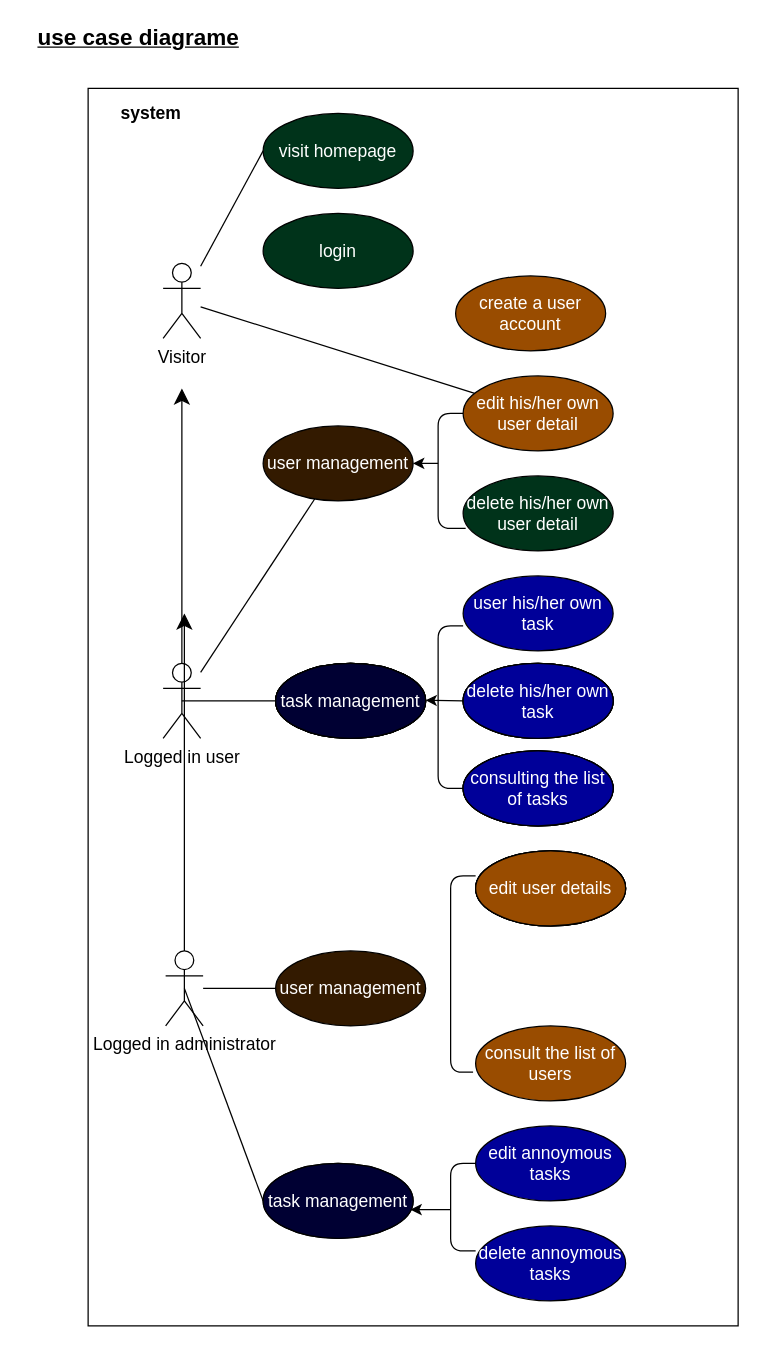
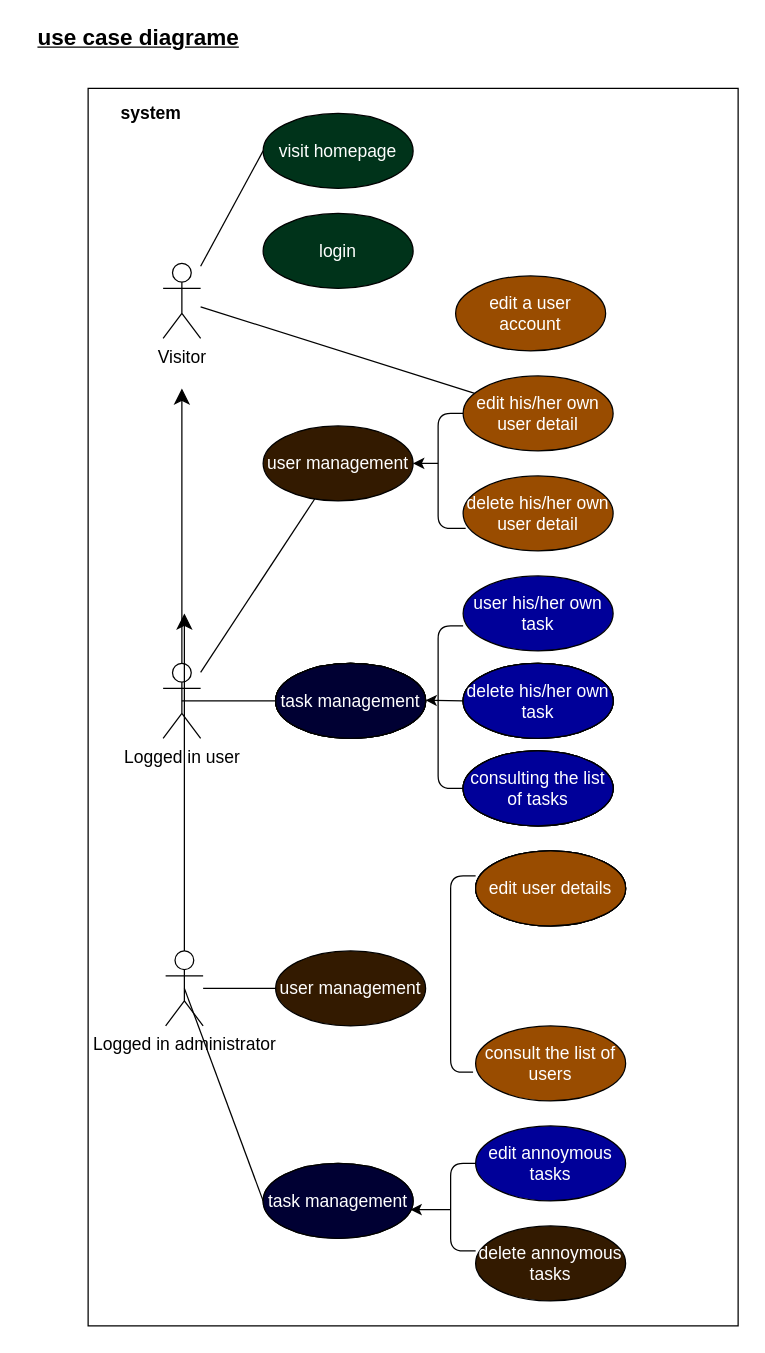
node "create a user account": label "create a user account" -> "edit a user account"
node "delete his/her own user detail": fillcolor #00331a -> #994c00
node "delete annoymous tasks": fillcolor #000099 -> #331a00
